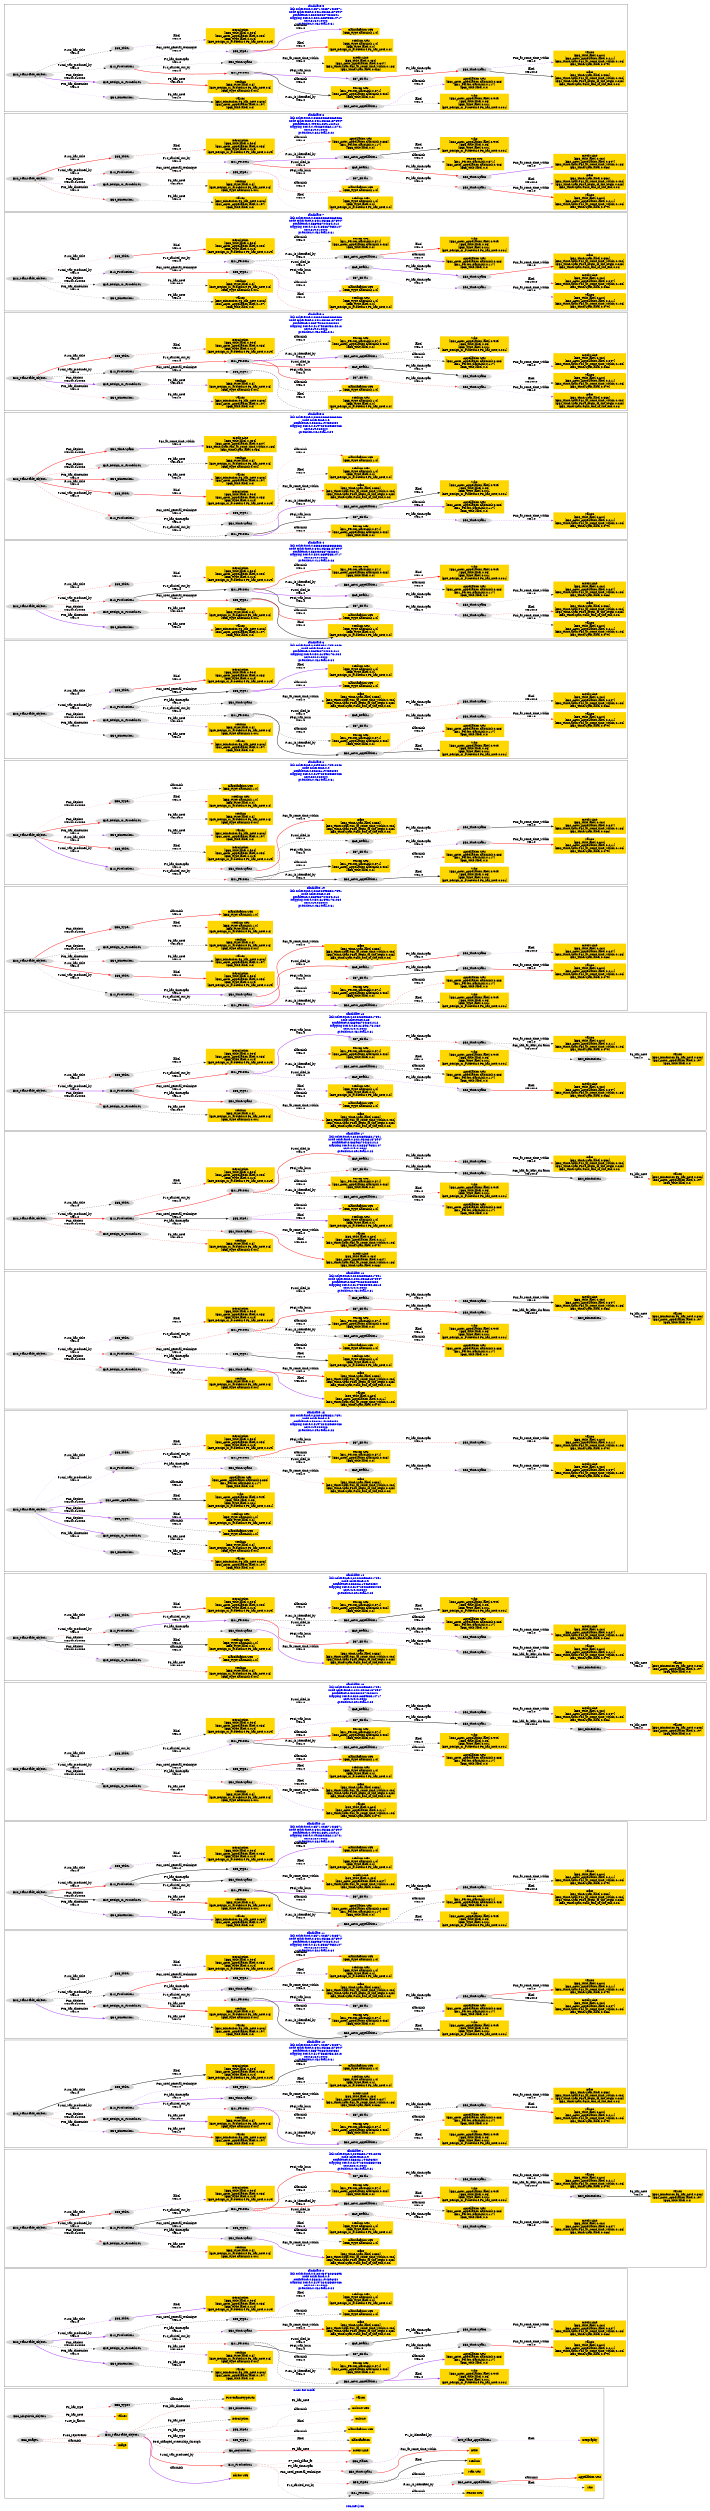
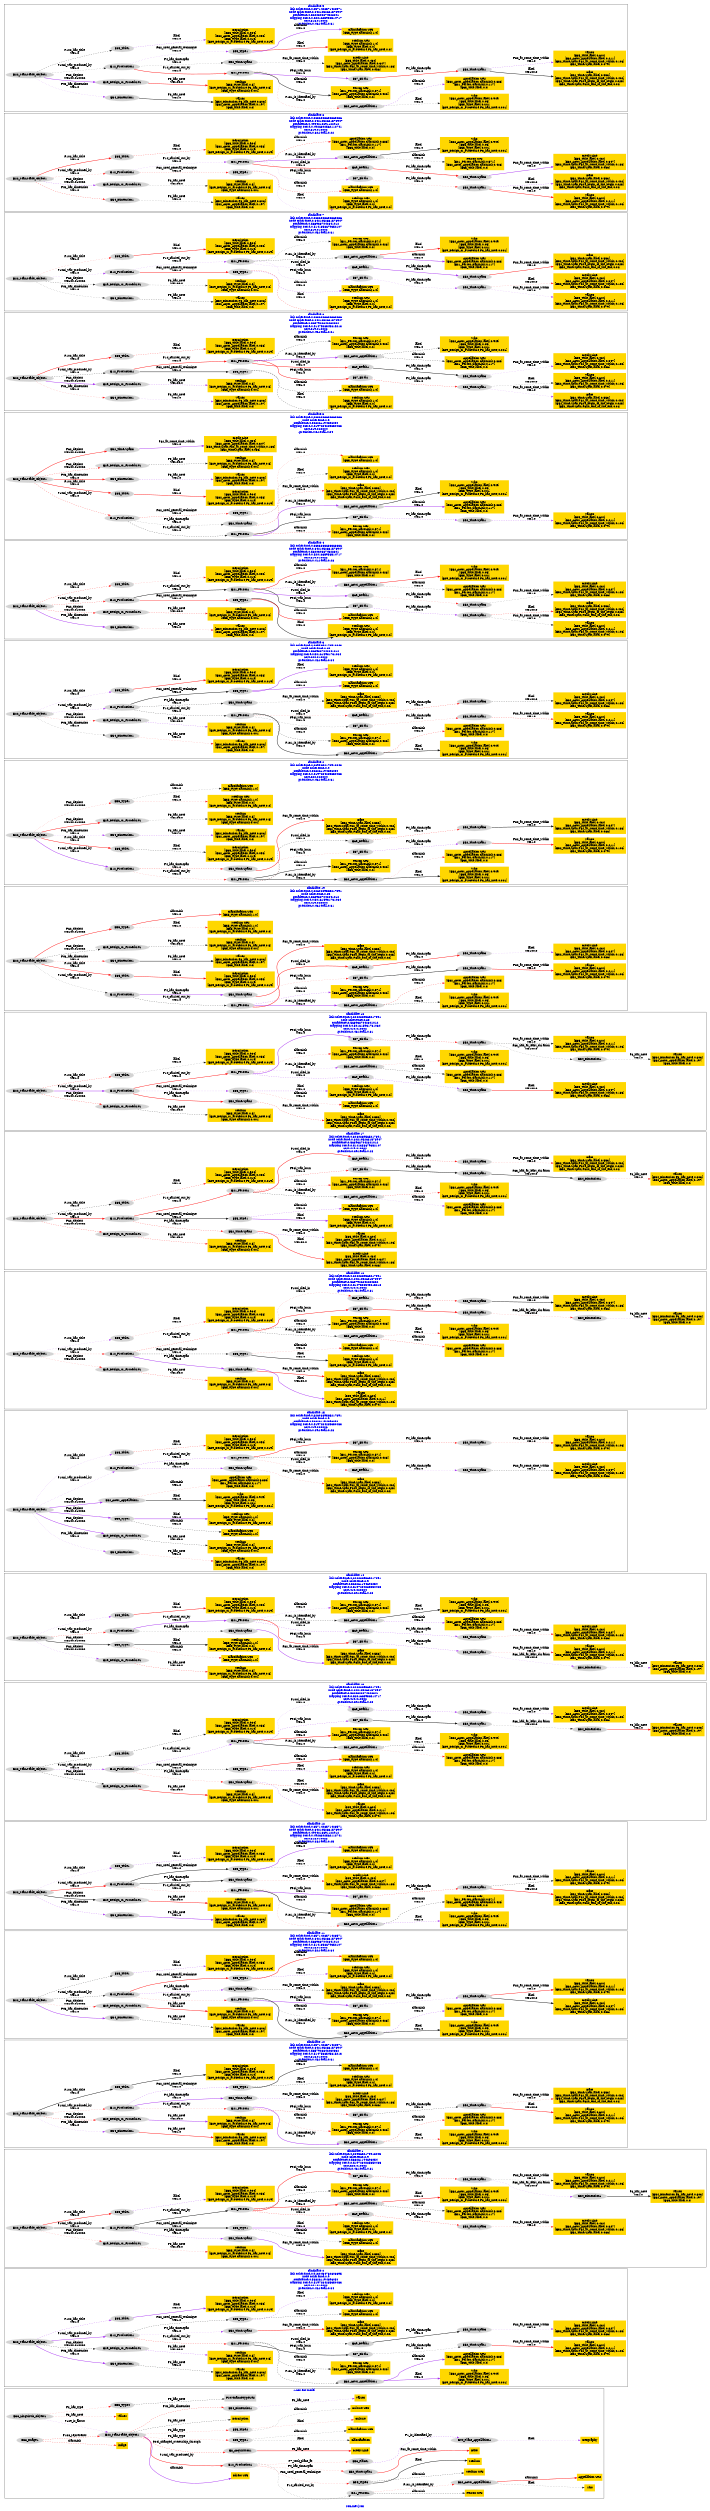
cluster "0-correct model": label "0-correct model" -> "1-correct model"
node "ProvenanceTypeURI": fillcolor gold -> lightgray
edge "E55_Type4" -> "ProvenanceTypeURI": label "classLink" -> "P3_has_note"
node "Man URI": label "Man URI" -> "Medium URI"
